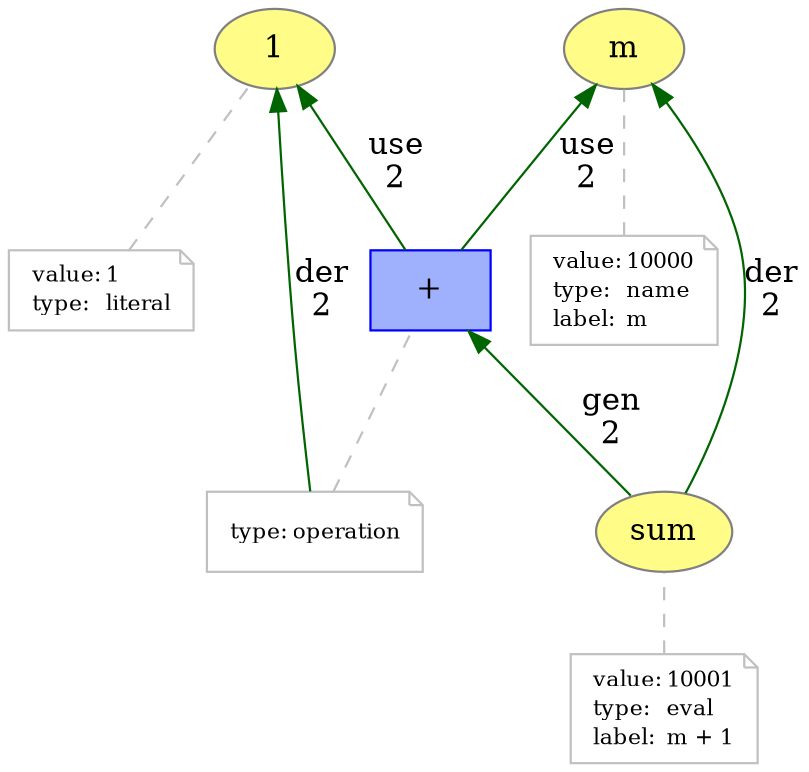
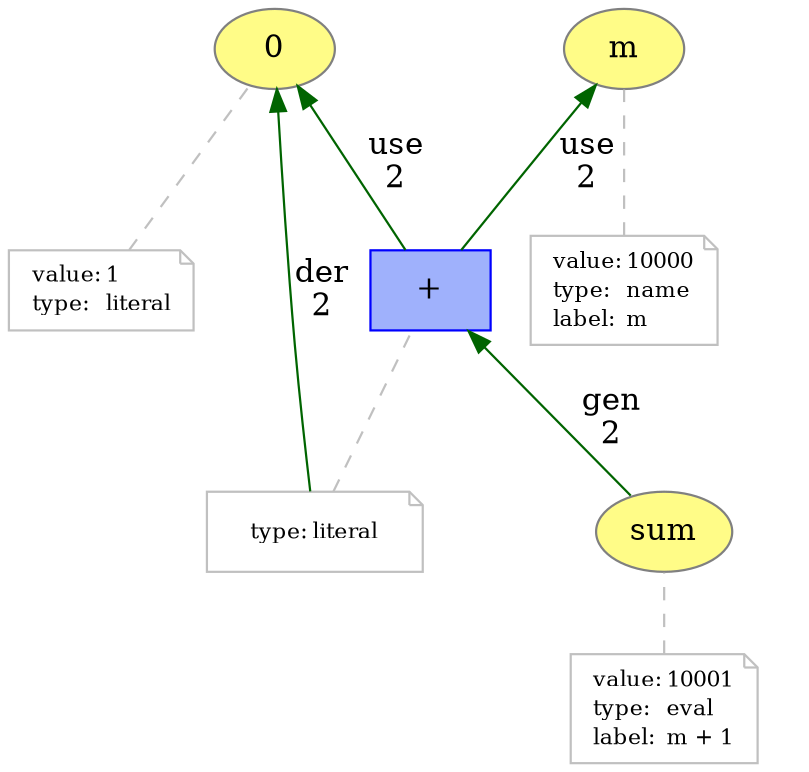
node "1": label "1" -> "0"
edge "sum" -> "m": removed, label "der 2"
node "type:": text "operation" -> "literal"
